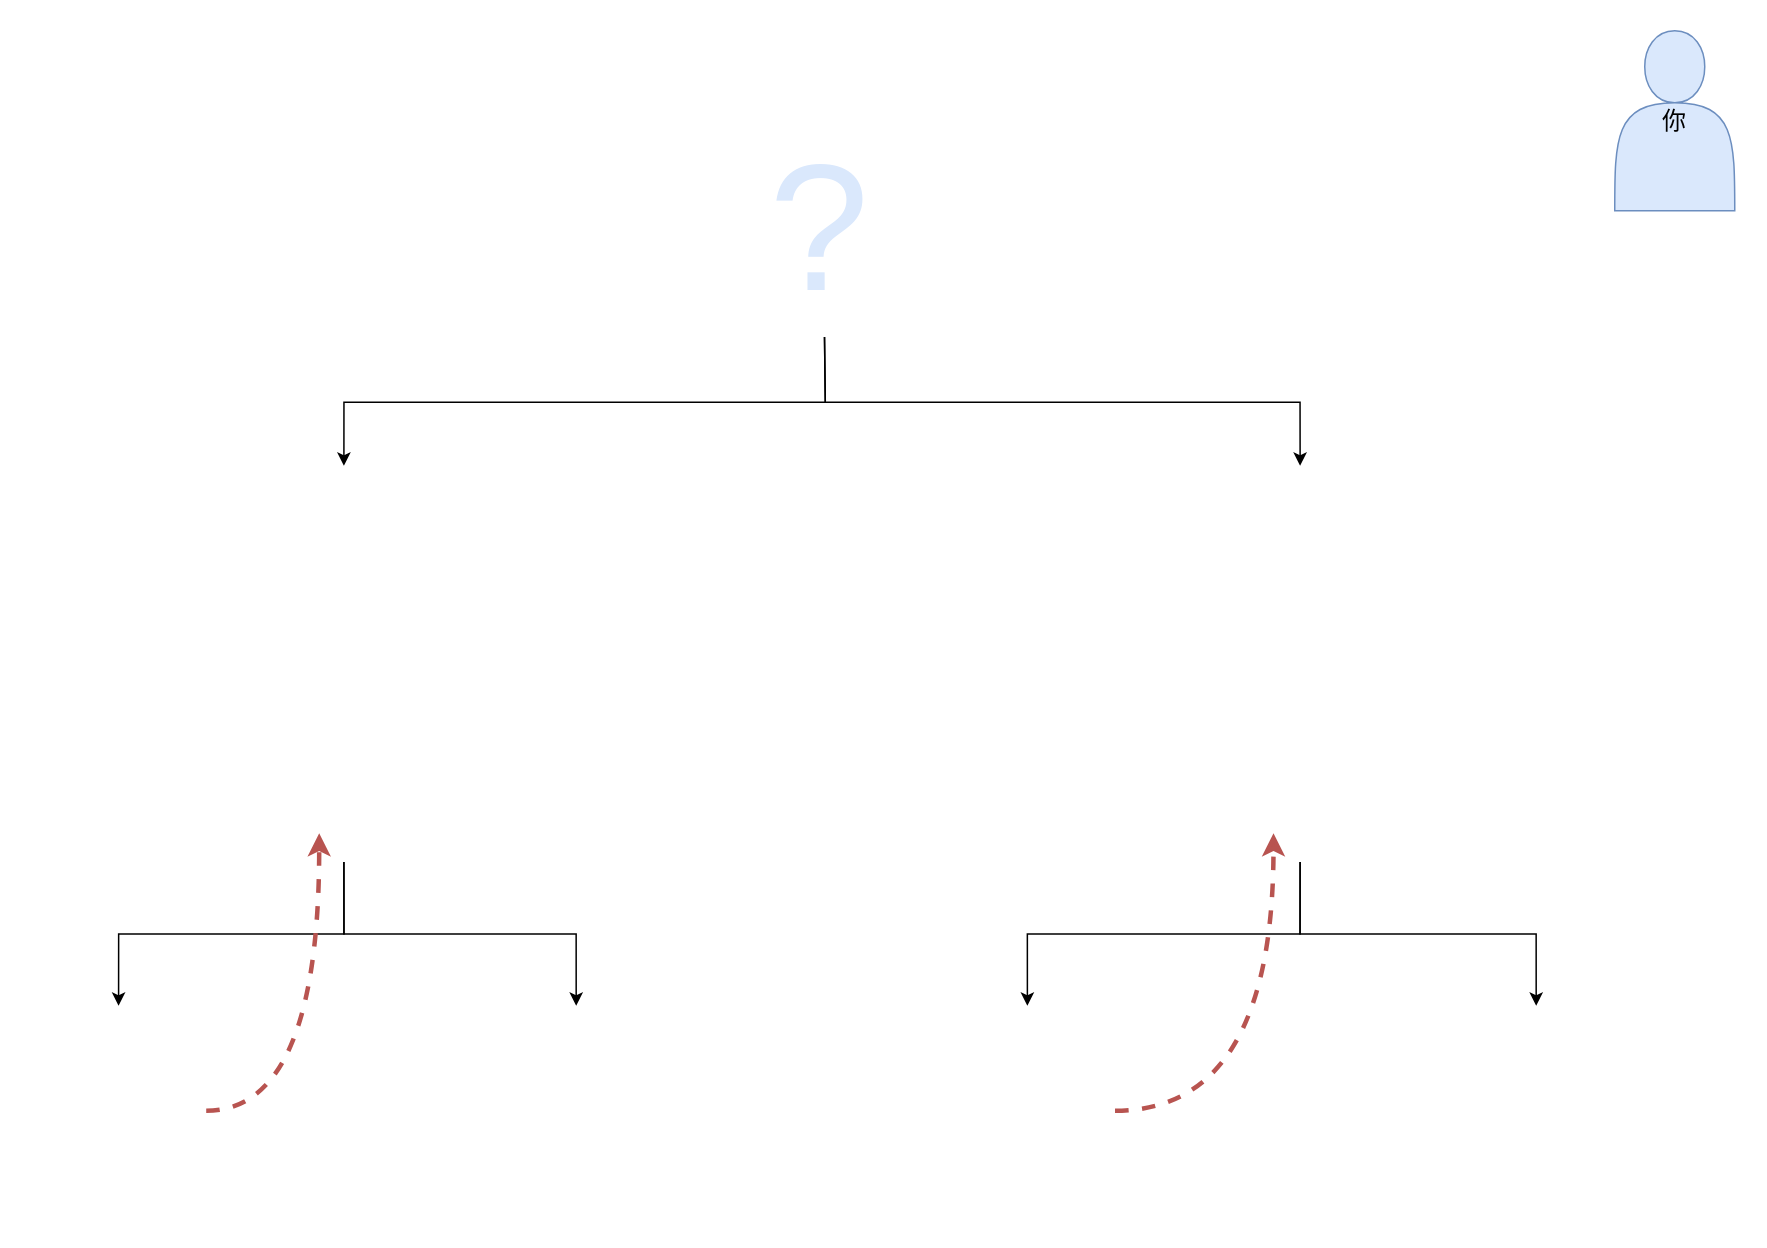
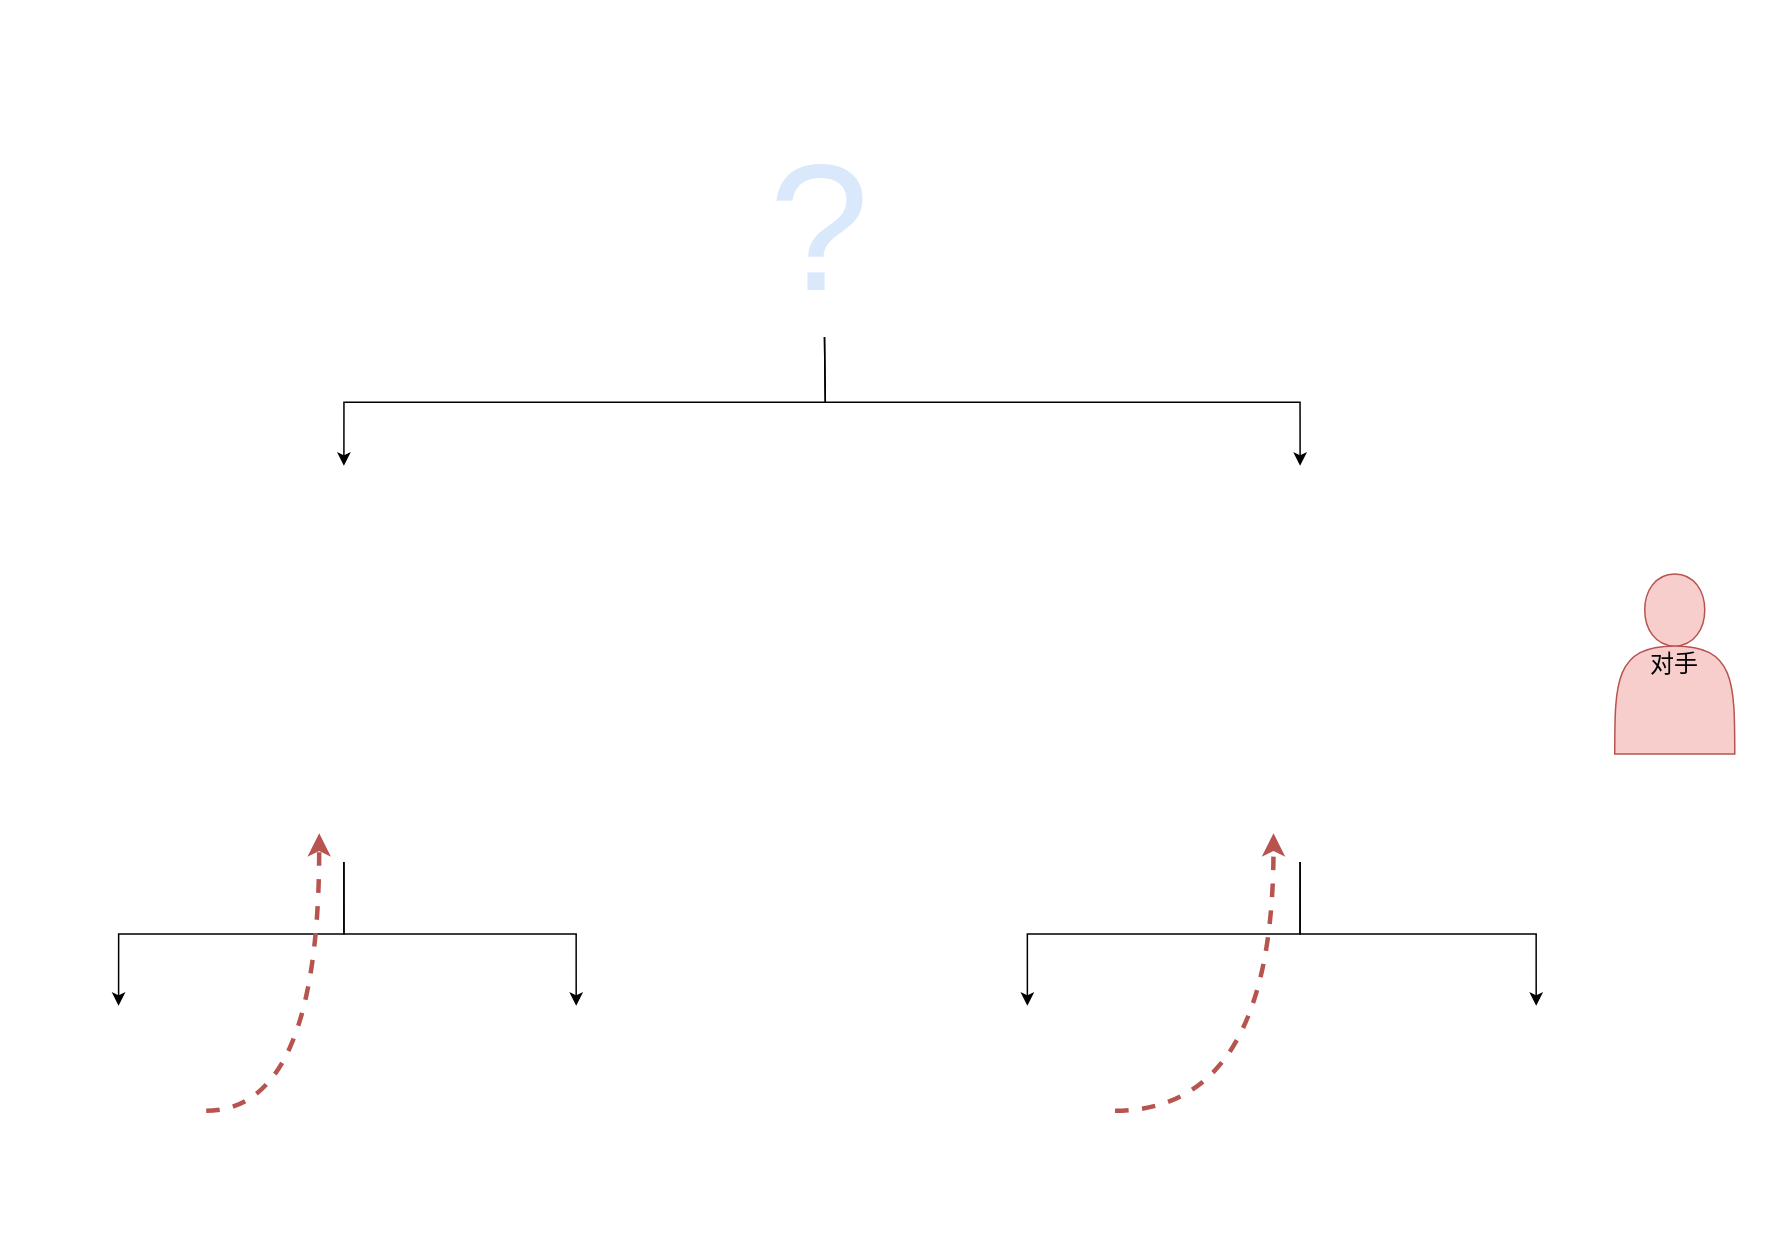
node "你": removed
node "对手": added
